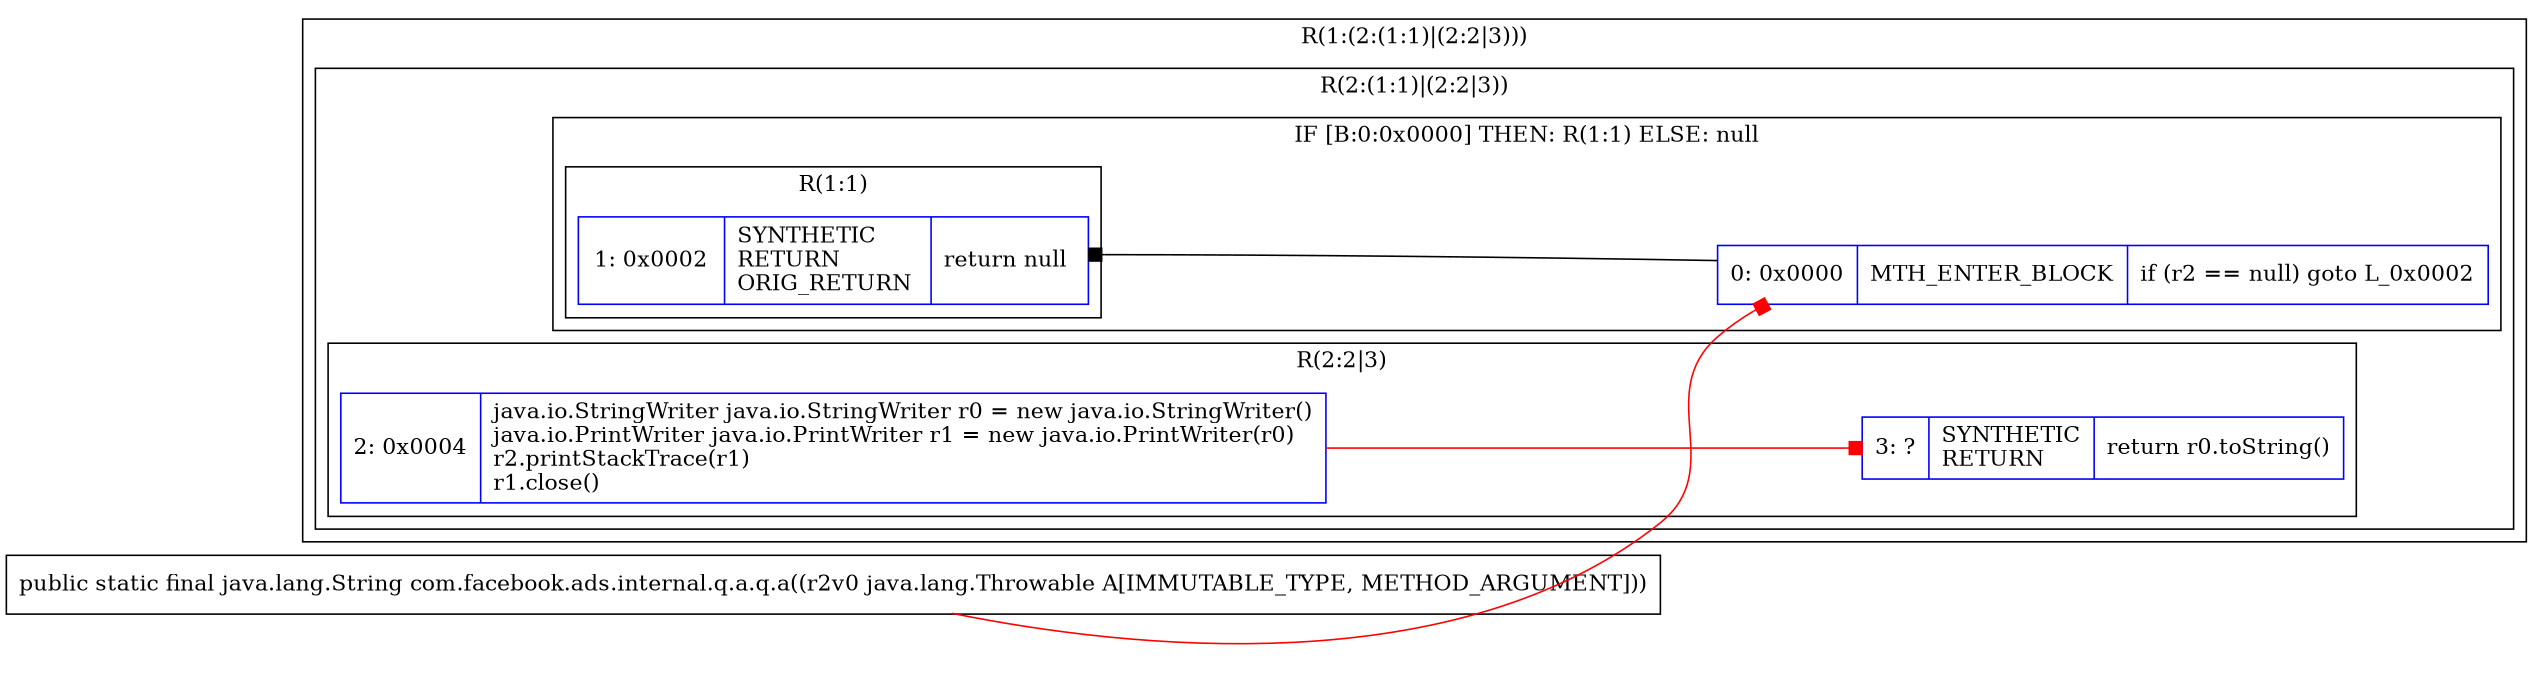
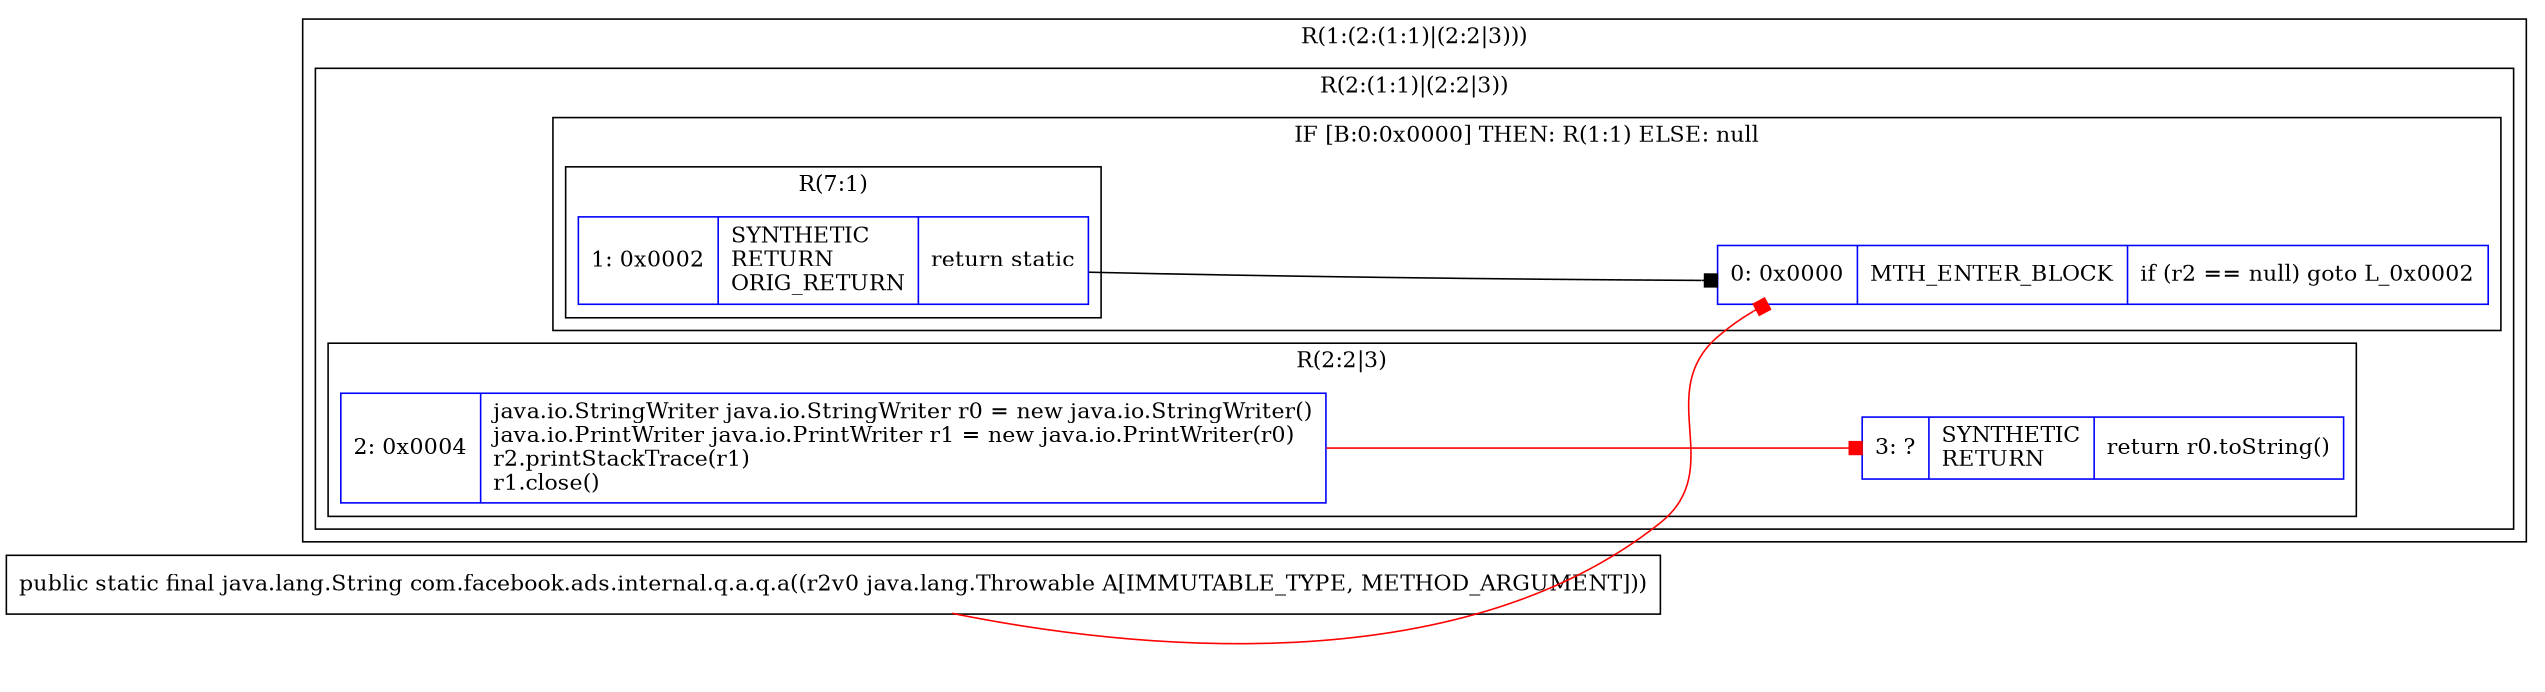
cluster "R(1:1)": label "R(1:1)" -> "R(7:1)"
edge "0: 0x0000" -> "1: 0x0002": reversed
node "1: 0x0002": text "return null" -> "return static"
